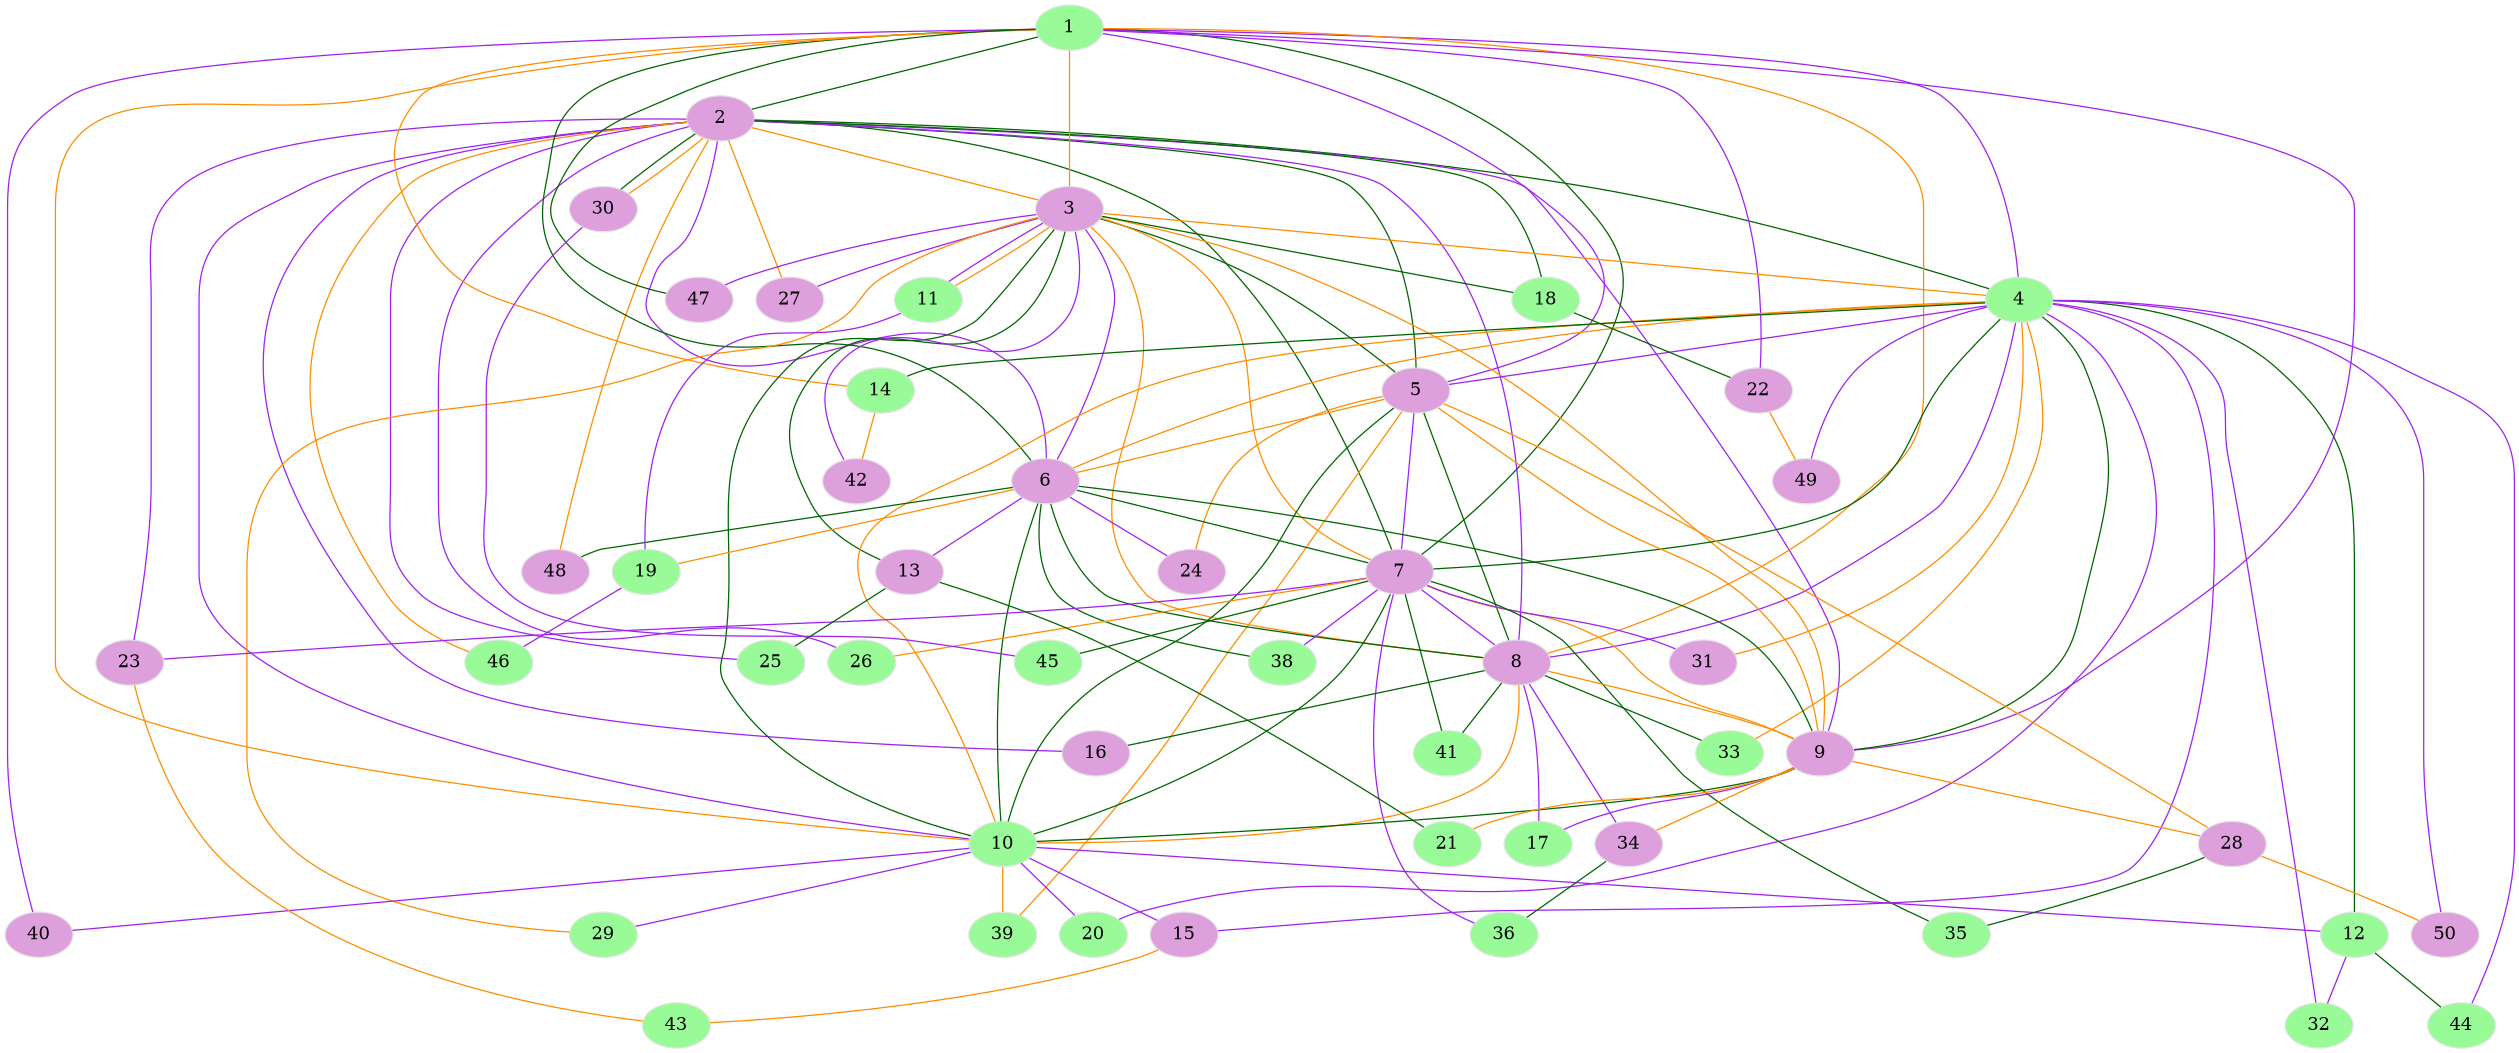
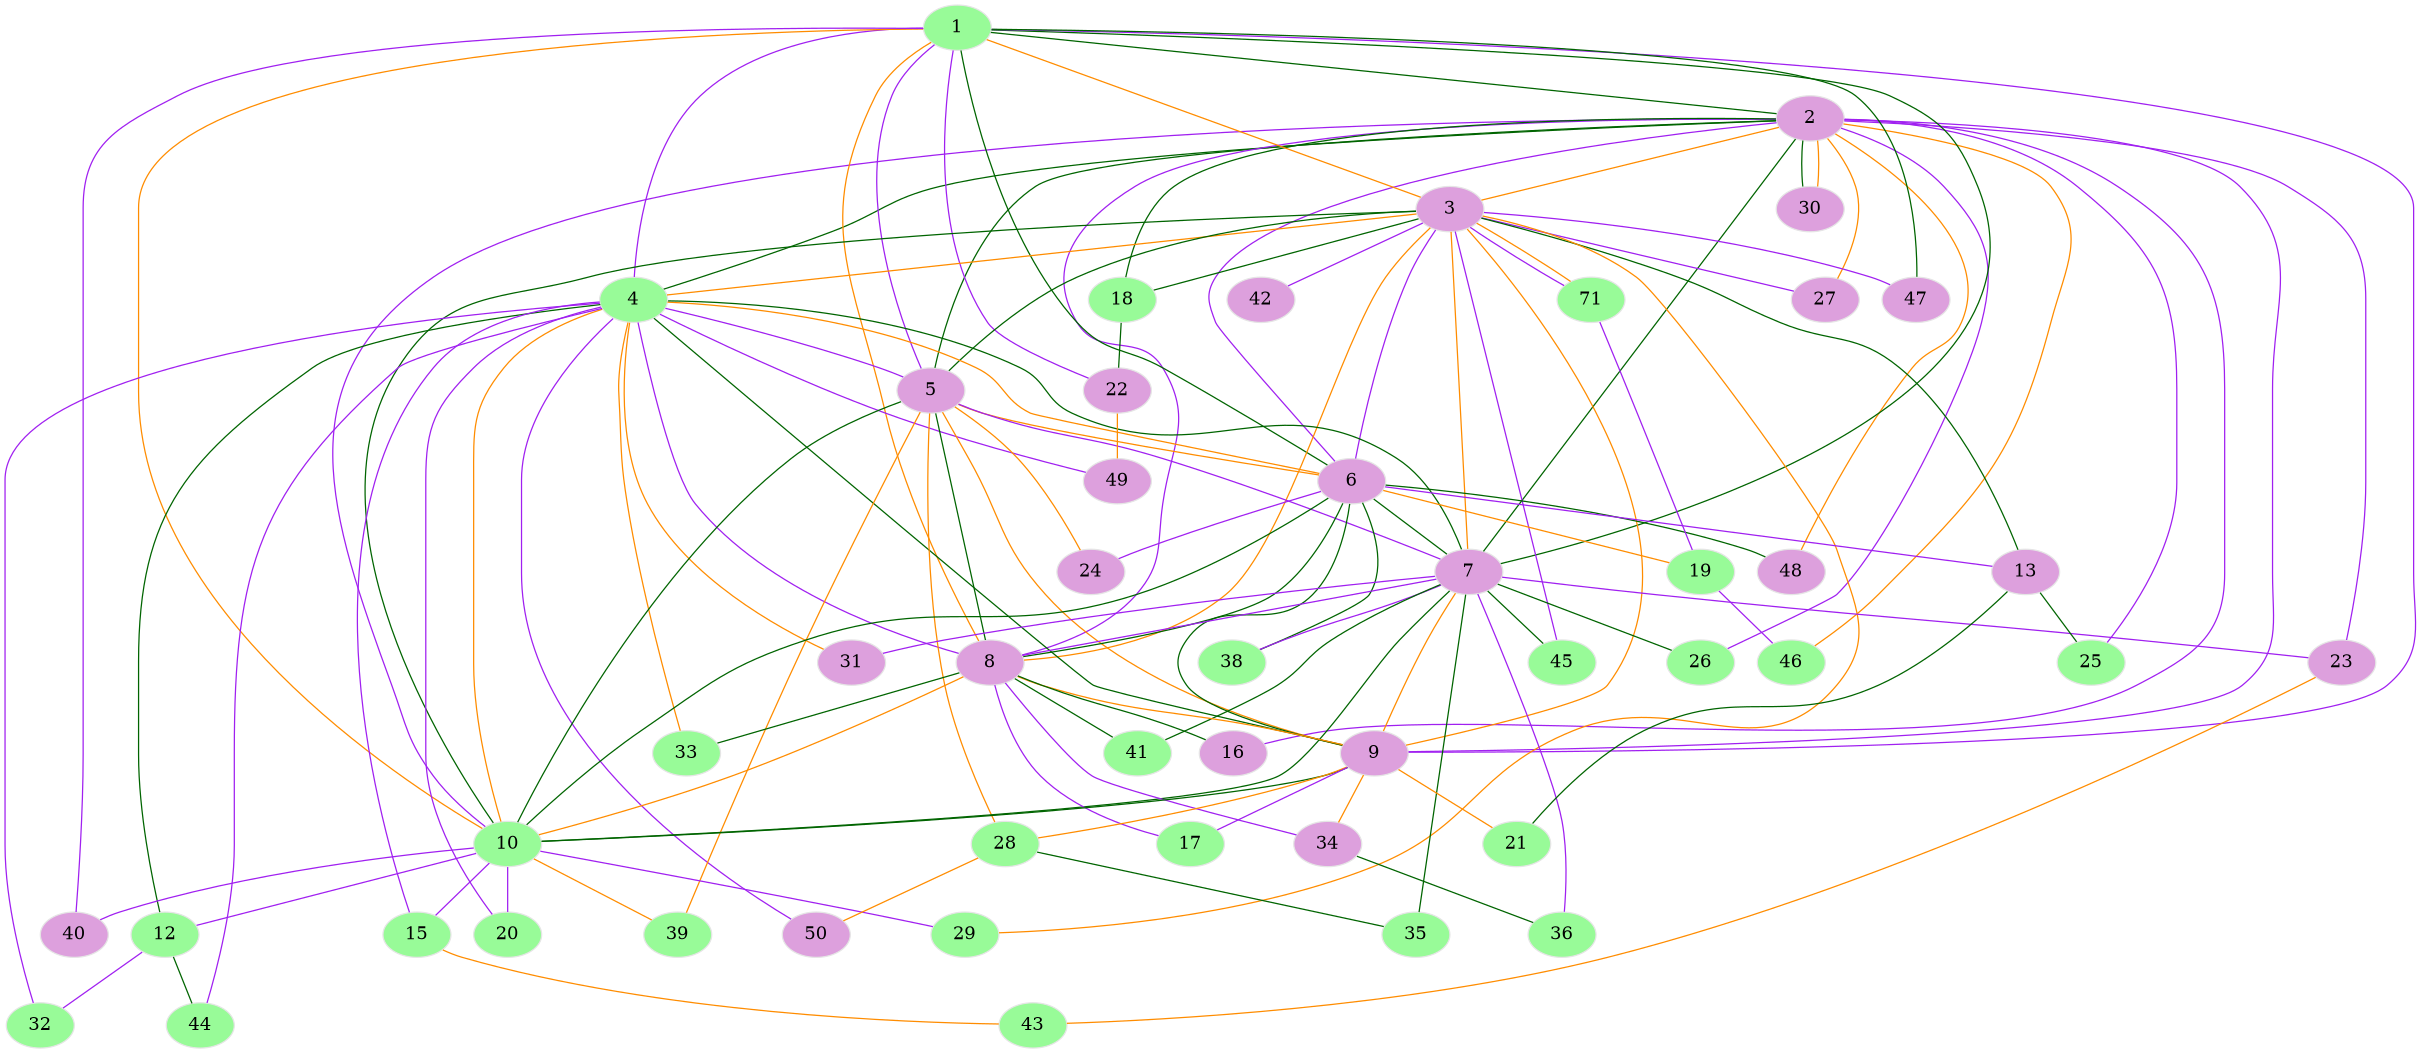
node "11": label "11" -> "71"
node "14": removed
edge "30" -- "45": now "3" -- "45"
edge "7" -- "26": color darkorange -> darkgreen
node "28": fillcolor plum -> palegreen
node "15": fillcolor plum -> palegreen
